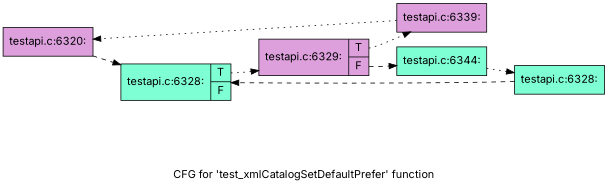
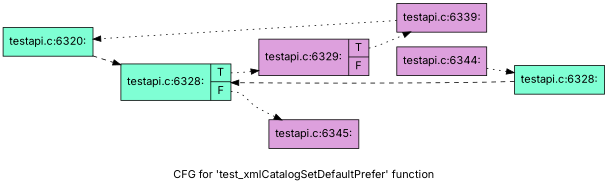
node "testapi.c:6320:": fillcolor plum -> aquamarine
node "testapi.c:6344:": fillcolor aquamarine -> plum
edge "testapi.c:6329:" -> "testapi.c:6344:": removed
node "testapi.c:6345:": added
